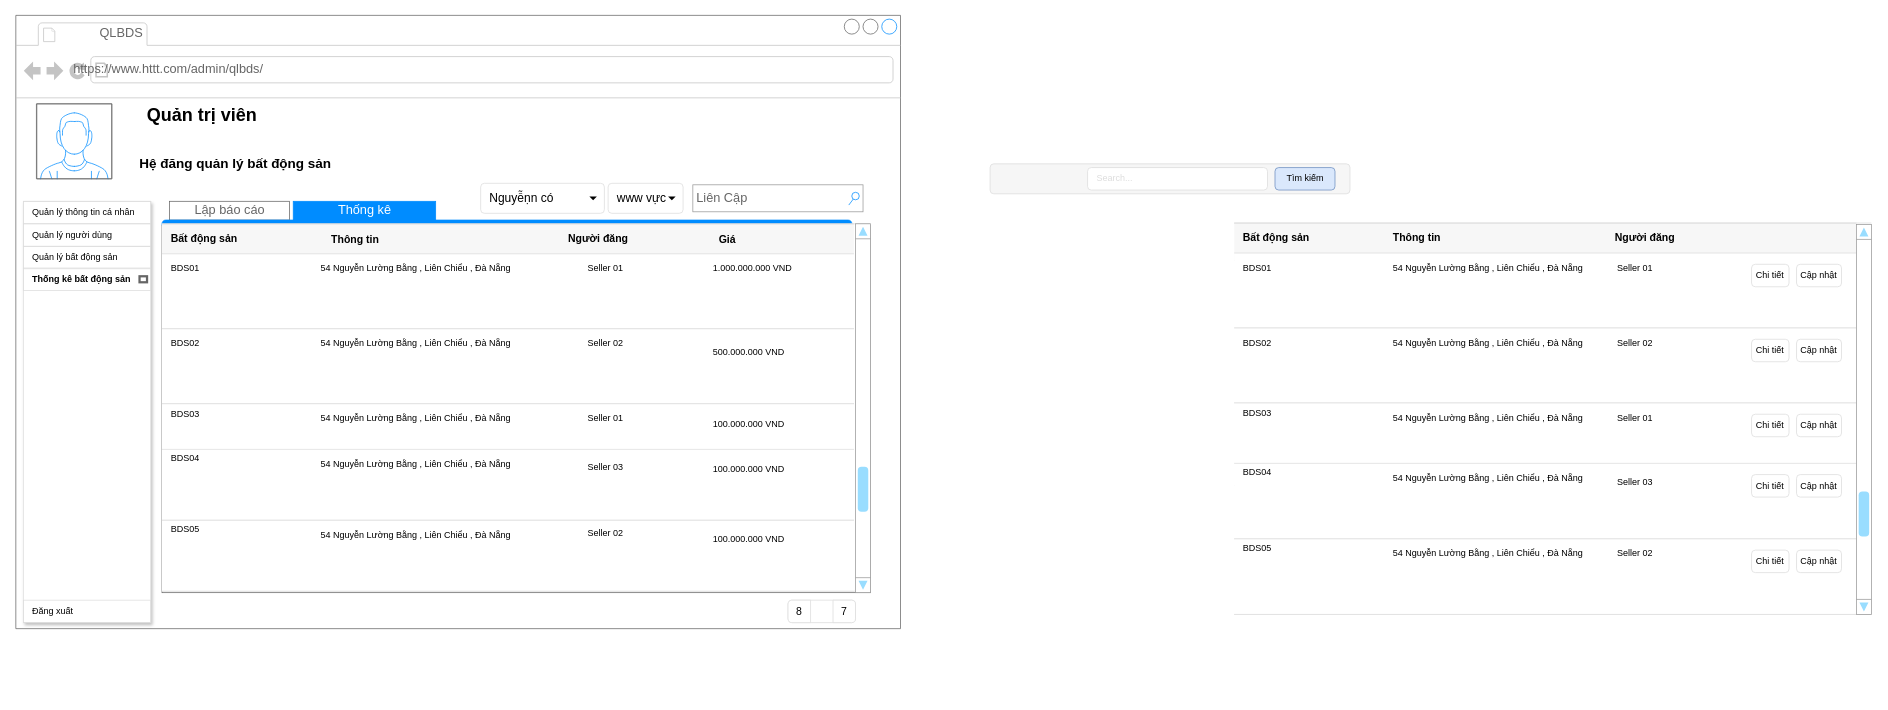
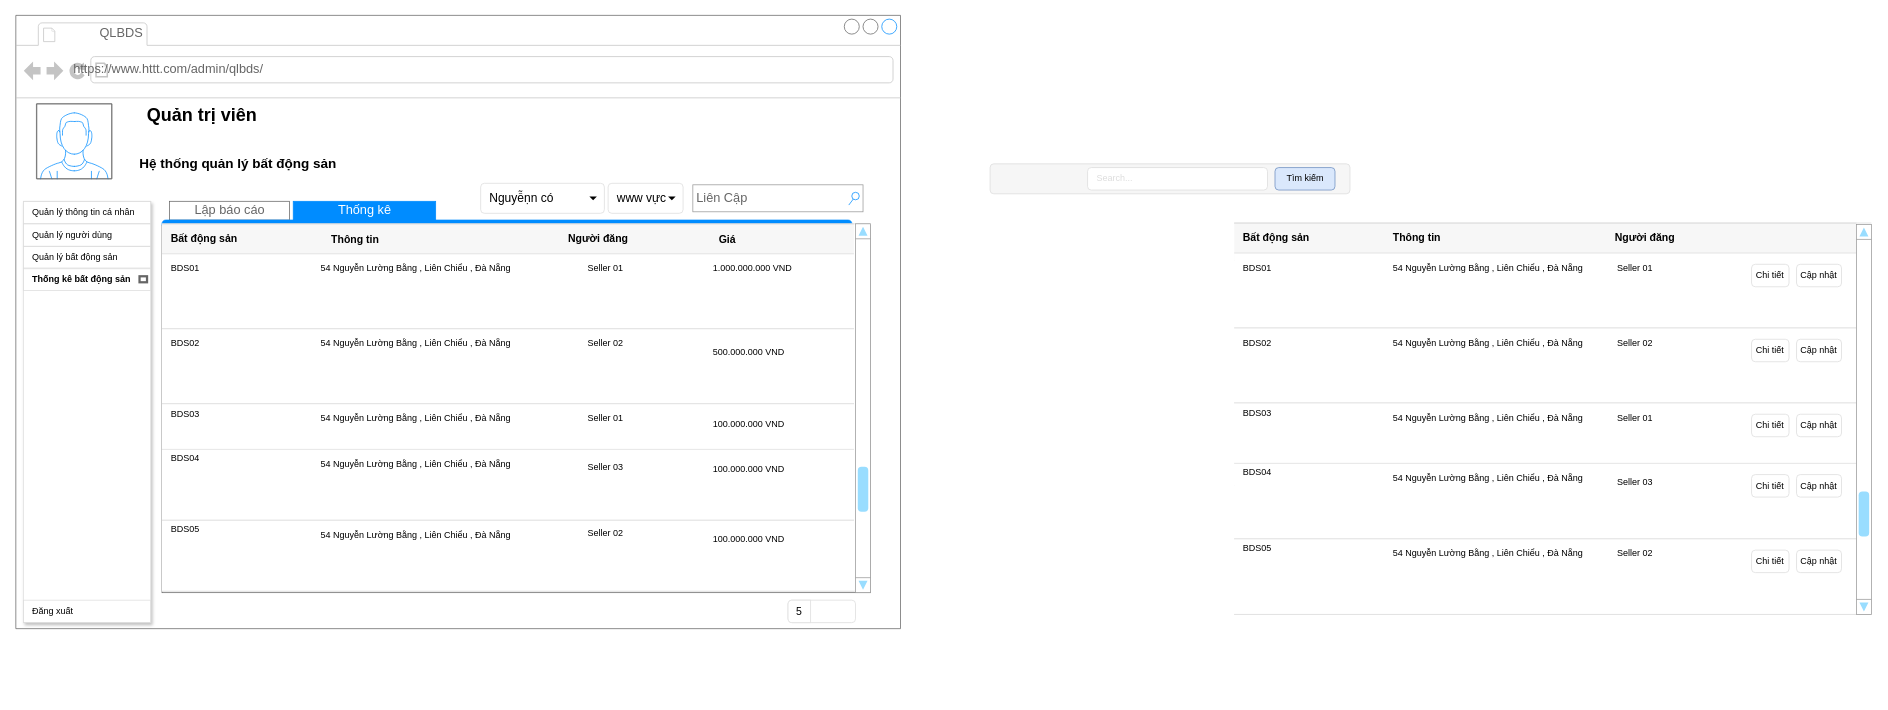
node "Hệ đăng quản lý bất động sản": label "Hệ đăng quản lý bất động sản" -> "Hệ thống quản lý bất động sản"
node "8": label "8" -> "5"
node "7": removed
